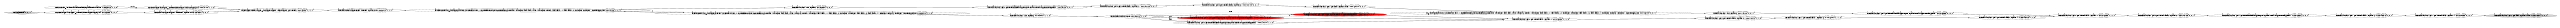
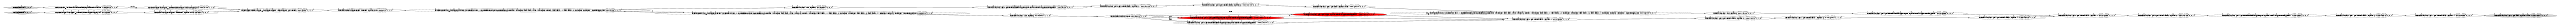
node "testReorderParent['1', '0', '0']": added
